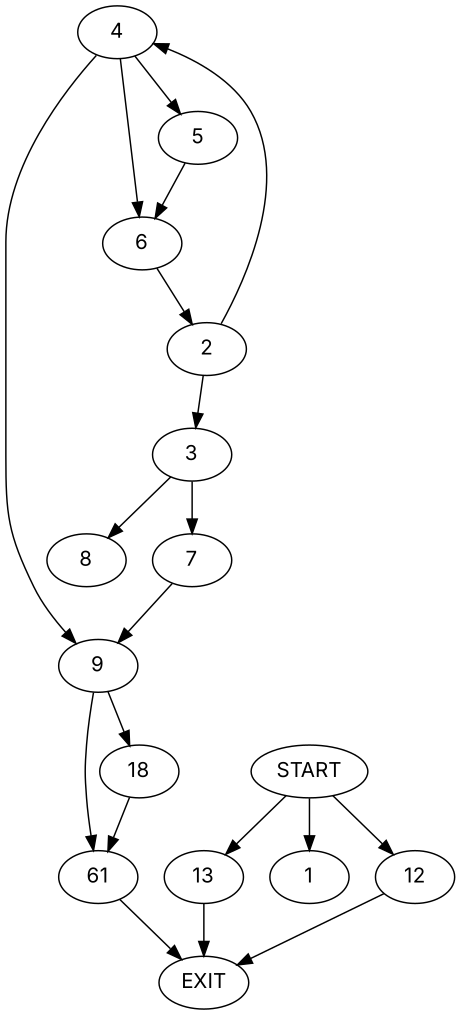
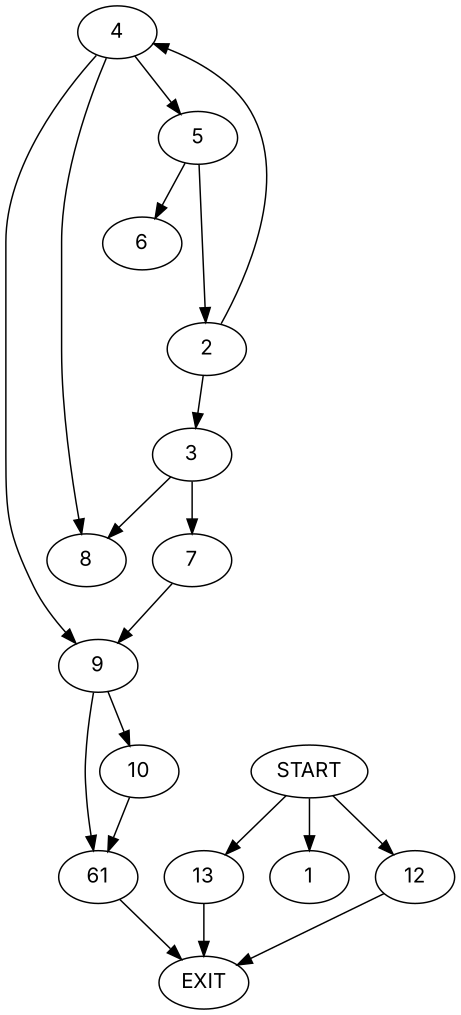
edge "4" -> "6": now "4" -> "8"
edge "6" -> "2": now "5" -> "2"
node "18": label "18" -> "10"
